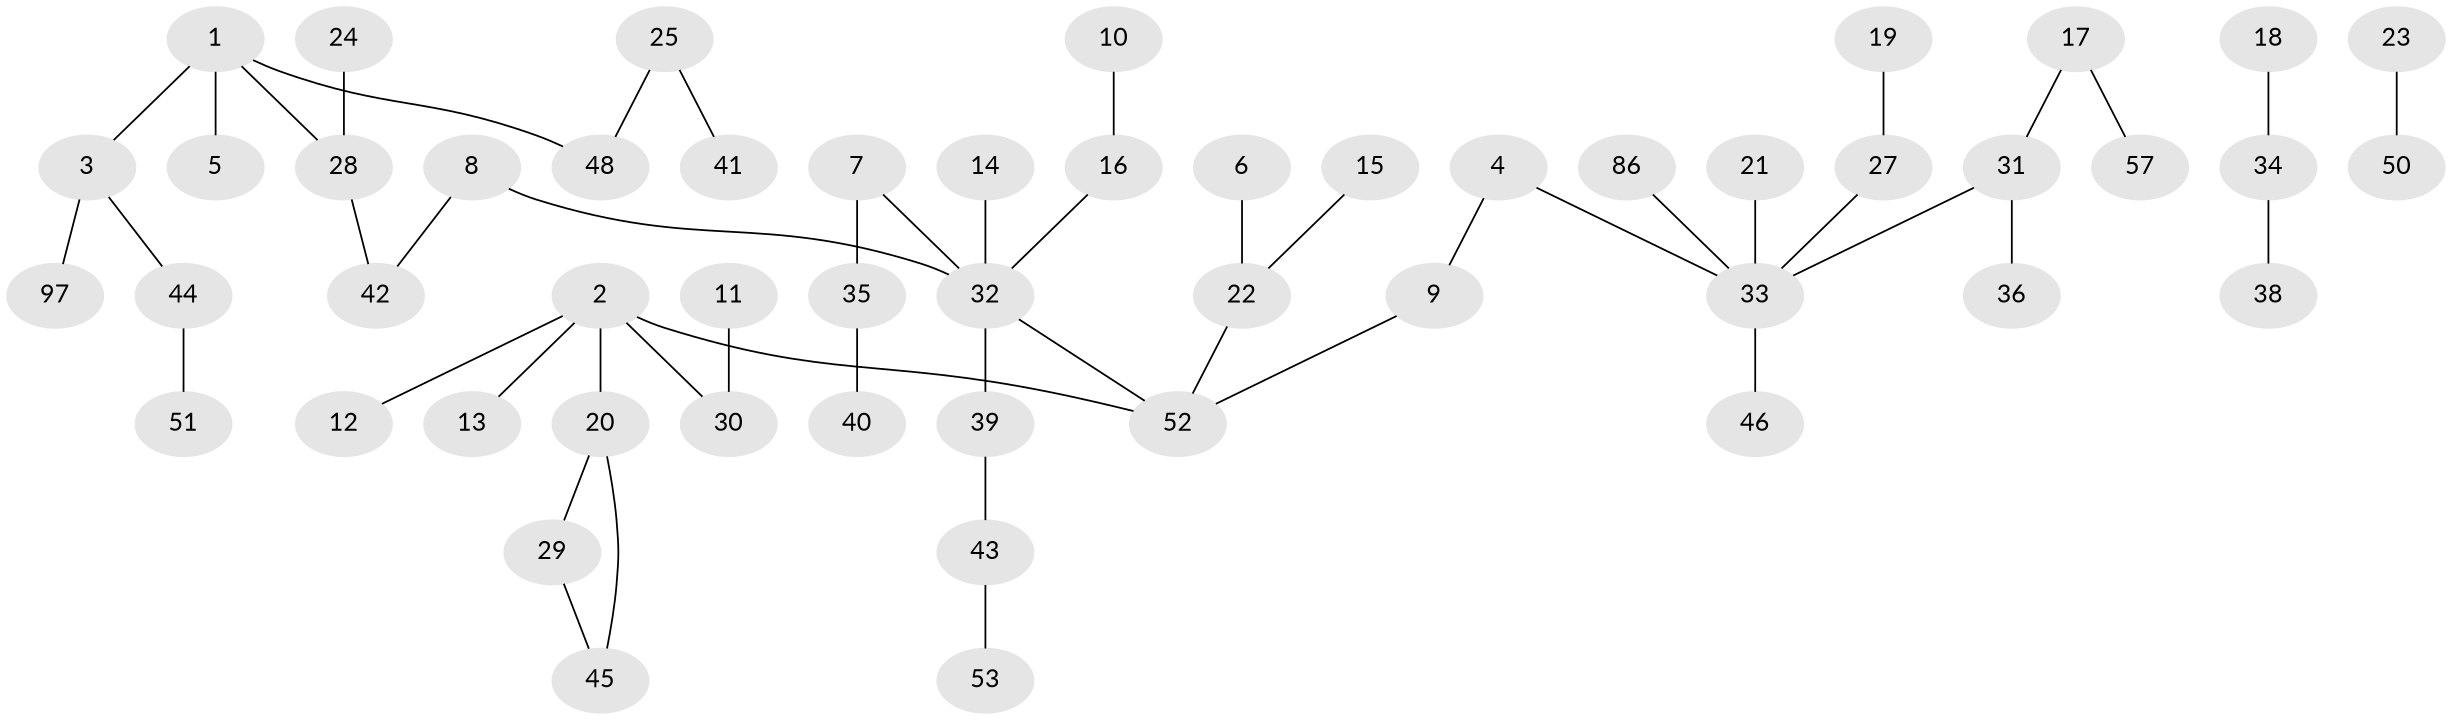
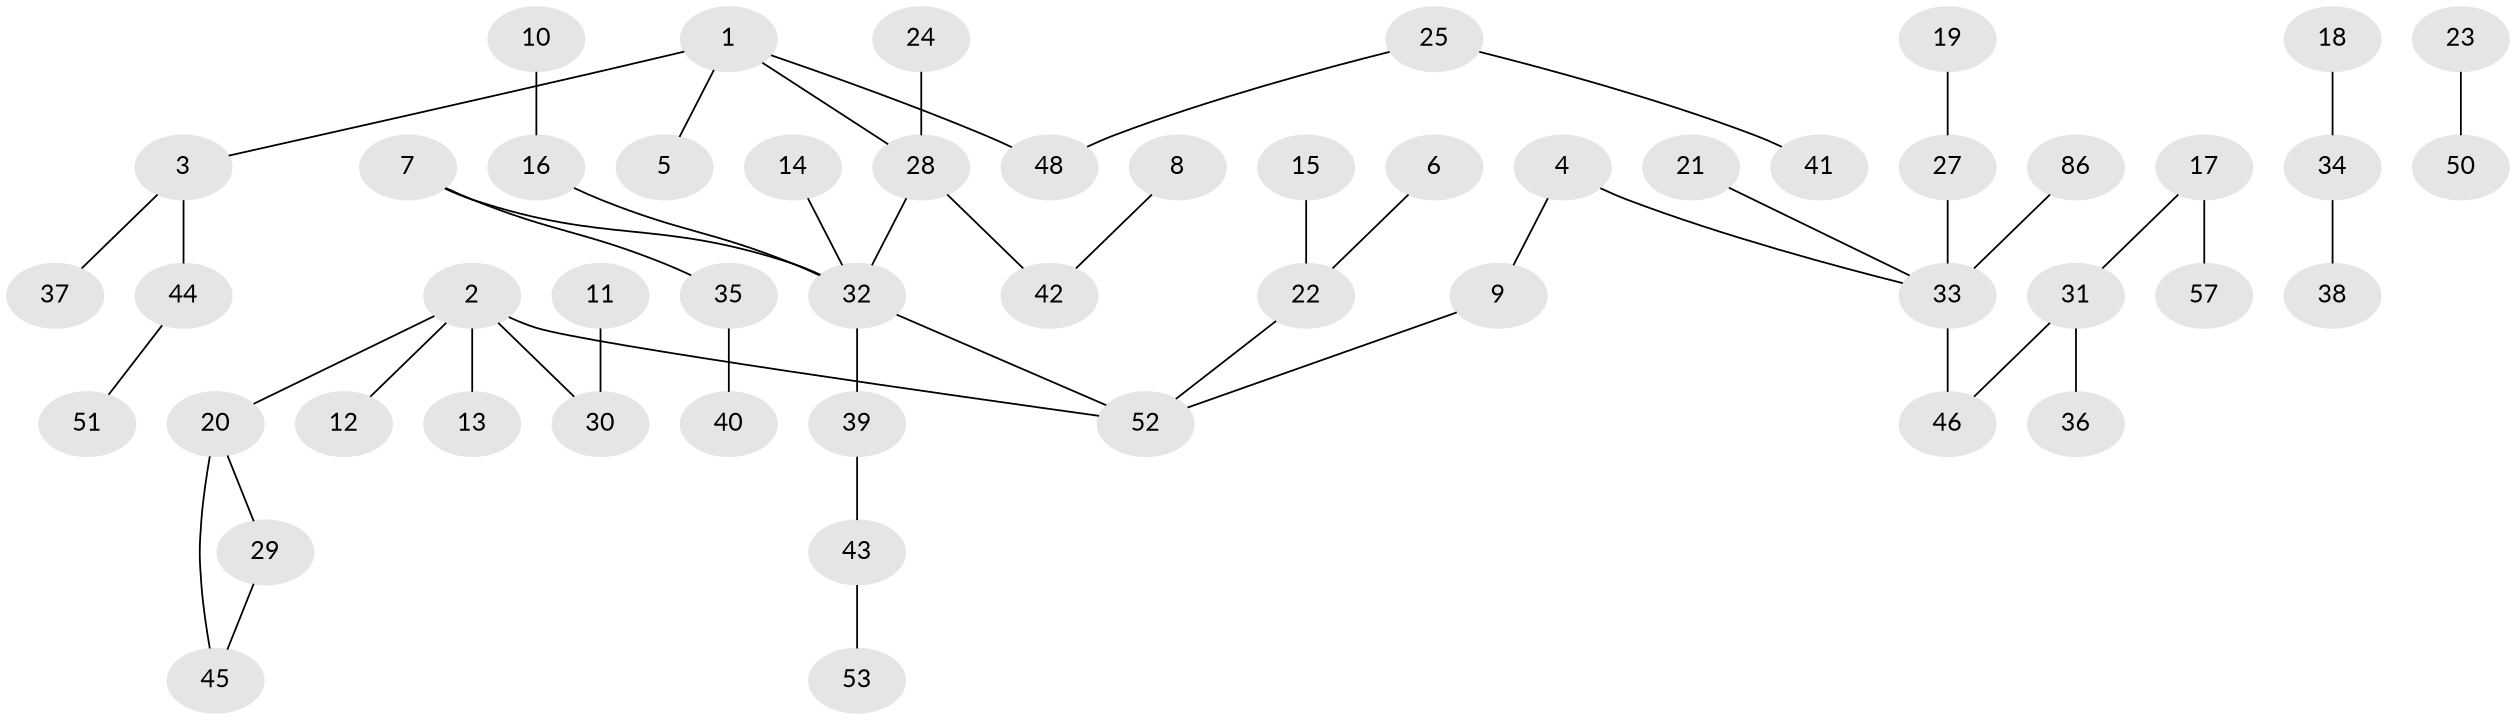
edge "8" -- "32": now "28" -- "32"
edge "31" -- "33": now "31" -- "46"
node "97": label "97" -> "37"
